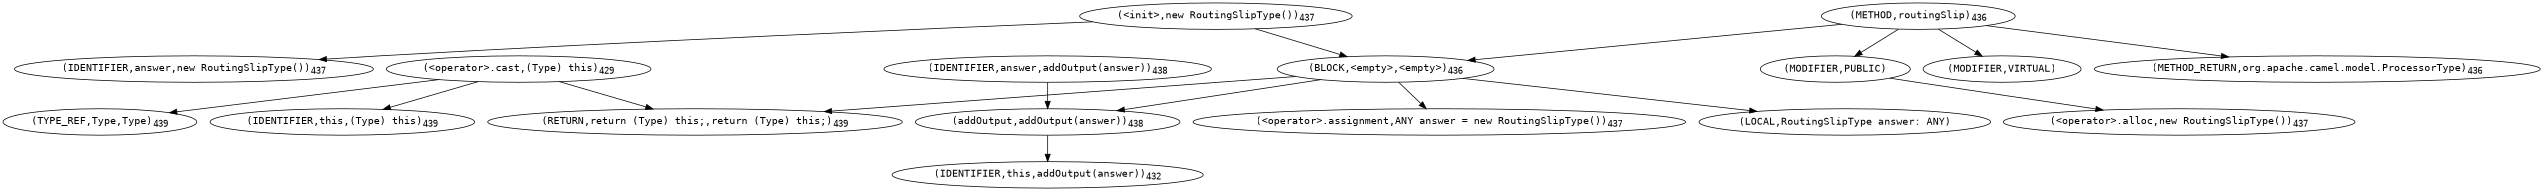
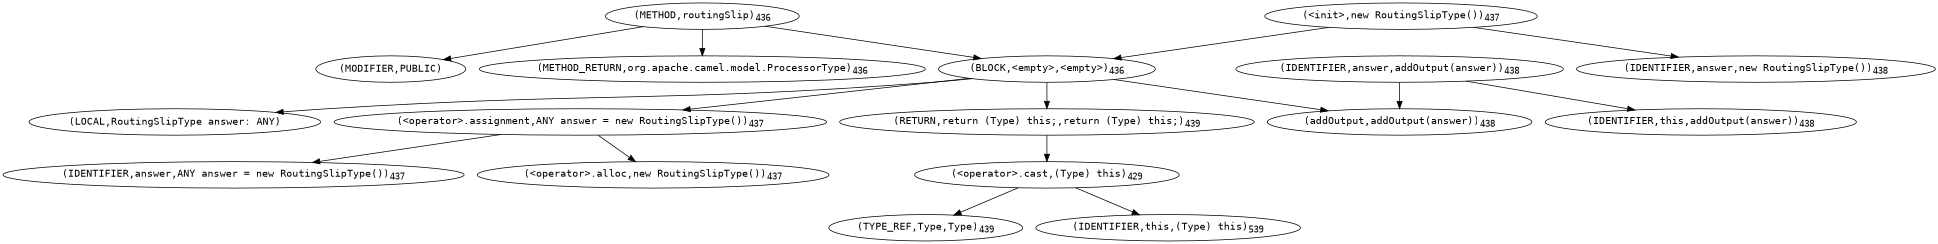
node "(IDENTIFIER,answer,new RoutingSlipType())": text "437" -> "438"
node "(MODIFIER,VIRTUAL)": removed
edge "(<operator>.cast,(Type) this)" -> "(RETURN,return (Type) this;,return (Type) this;)": reversed
edge "(MODIFIER,PUBLIC)" -> "(<operator>.alloc,new RoutingSlipType())": now "(<operator>.assignment,ANY answer = new RoutingSlipType())" -> "(<operator>.alloc,new RoutingSlipType())"
node "(IDENTIFIER,this,(Type) this)": text "439" -> "539"
edge "(addOutput,addOutput(answer))" -> "(IDENTIFIER,this,addOutput(answer))": now "(IDENTIFIER,answer,addOutput(answer))" -> "(IDENTIFIER,this,addOutput(answer))"
node "(IDENTIFIER,this,addOutput(answer))": text "432" -> "438"
node "(IDENTIFIER,answer,ANY answer = new RoutingSlipType())": added
